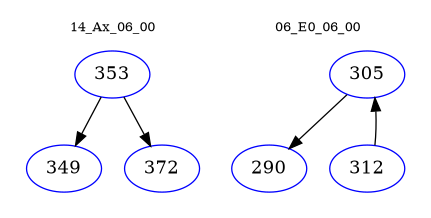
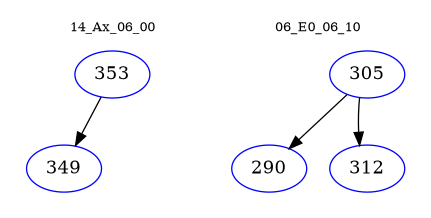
cluster "06_E0_06_00": label "06_E0_06_00" -> "06_E0_06_10"
edge "312" -> "305": reversed
node "372": removed
